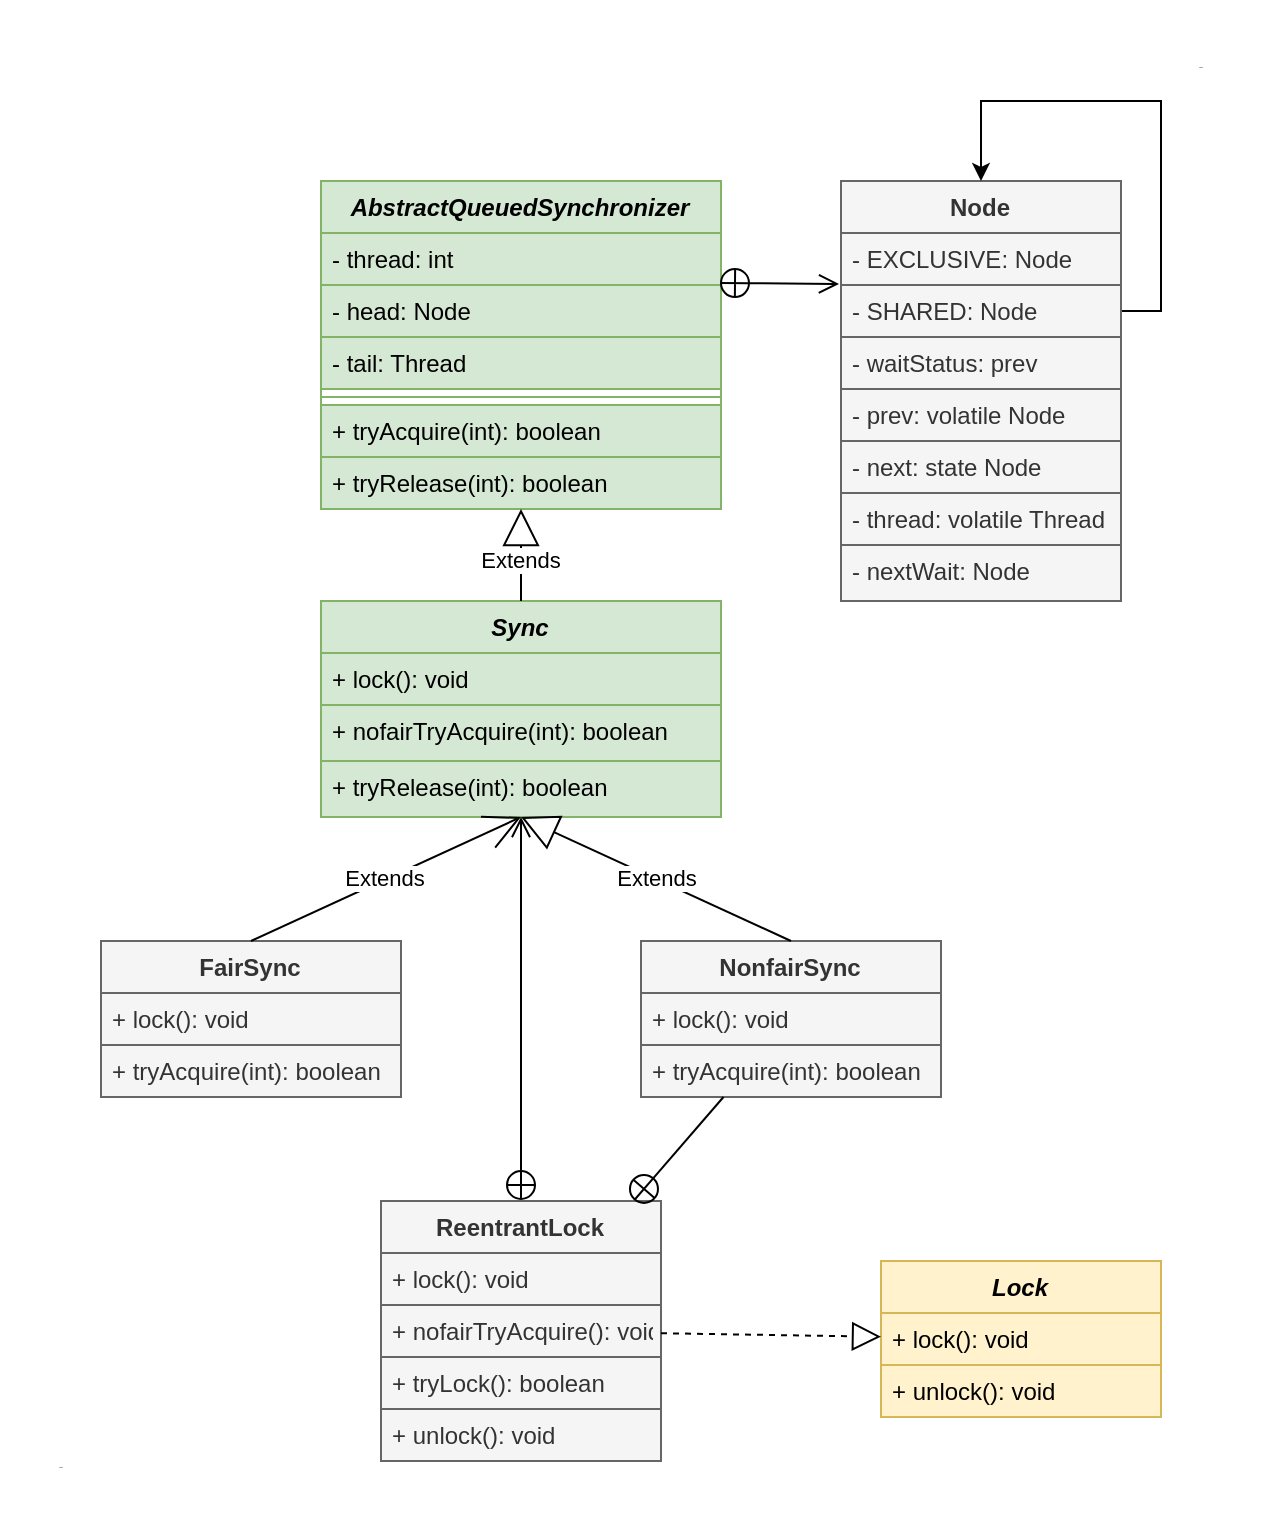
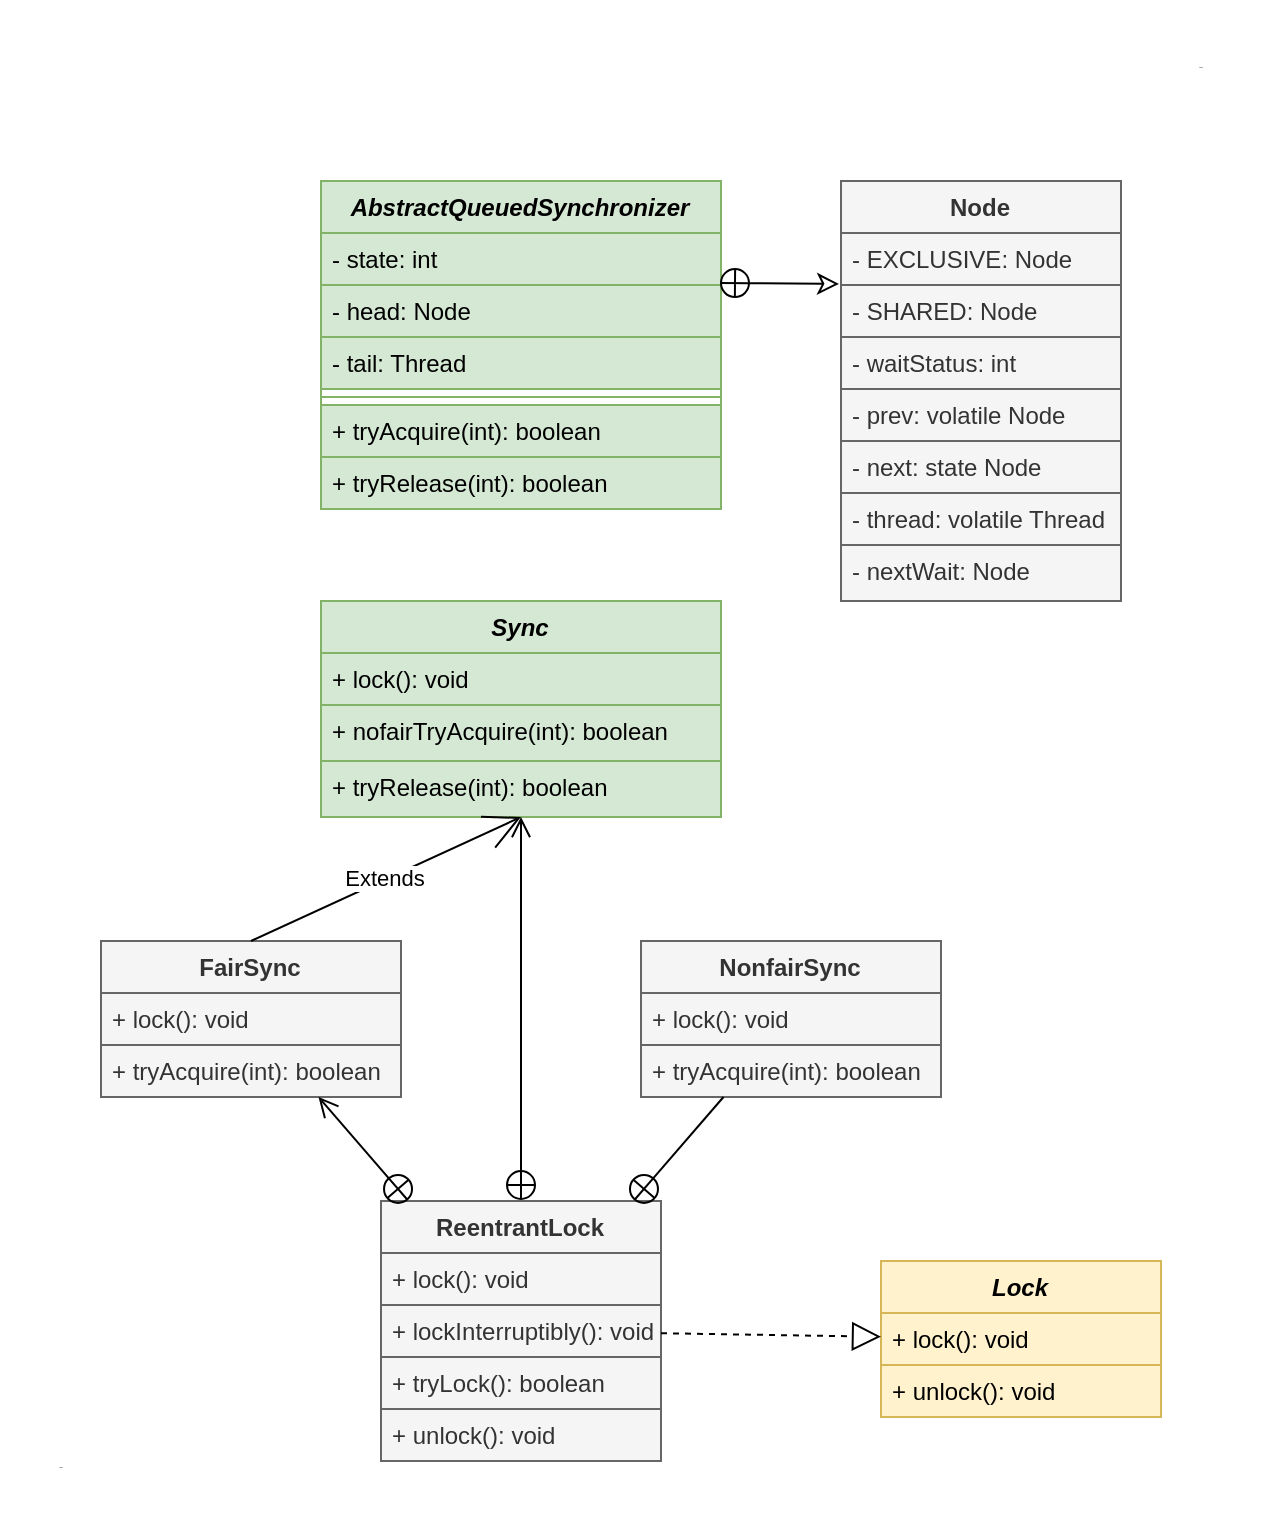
edge "- SHARED: Node" -> "Node": removed
node "- thread: int": label "- thread: int" -> "- state: int"
edge "- head: Node" -- "- SHARED: Node": arrowhead open -> classic
node "- waitStatus: prev": label "- waitStatus: prev" -> "- waitStatus: int"
edge "Sync" -> "AbstractQueuedSynchronizer": removed, label "Extends"
edge "NonfairSync" -> "Sync": removed, label "Extends"
edge "FairSync" -- "ReentrantLock": added
node "+ nofairTryAcquire(): void": label "+ nofairTryAcquire(): void" -> "+ lockInterruptibly(): void"
